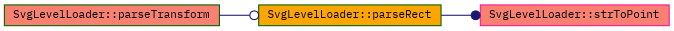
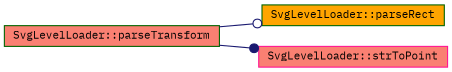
edge "SvgLevelLoader::parseRect" -> "SvgLevelLoader::strToPoint": now "SvgLevelLoader::parseTransform" -> "SvgLevelLoader::strToPoint"
